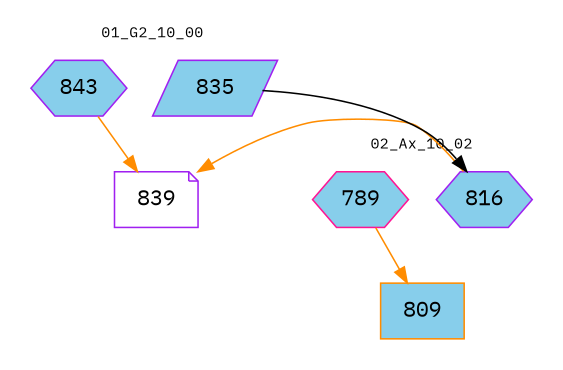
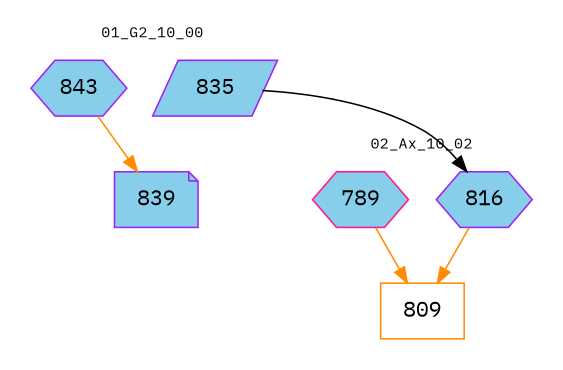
edge "816" -> "839": now "816" -> "809"
node "839": fillcolor white -> skyblue
node "809": fillcolor skyblue -> white
